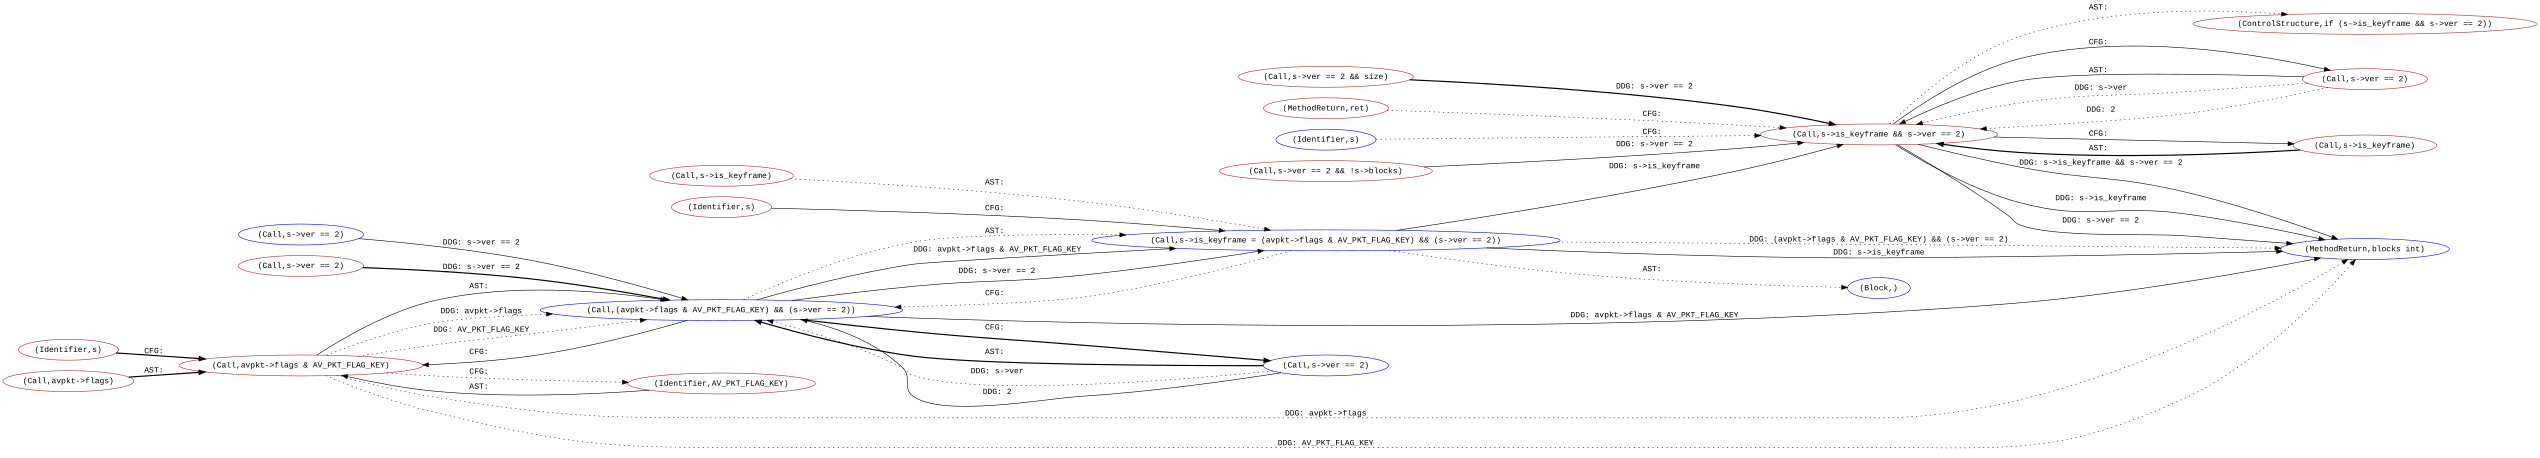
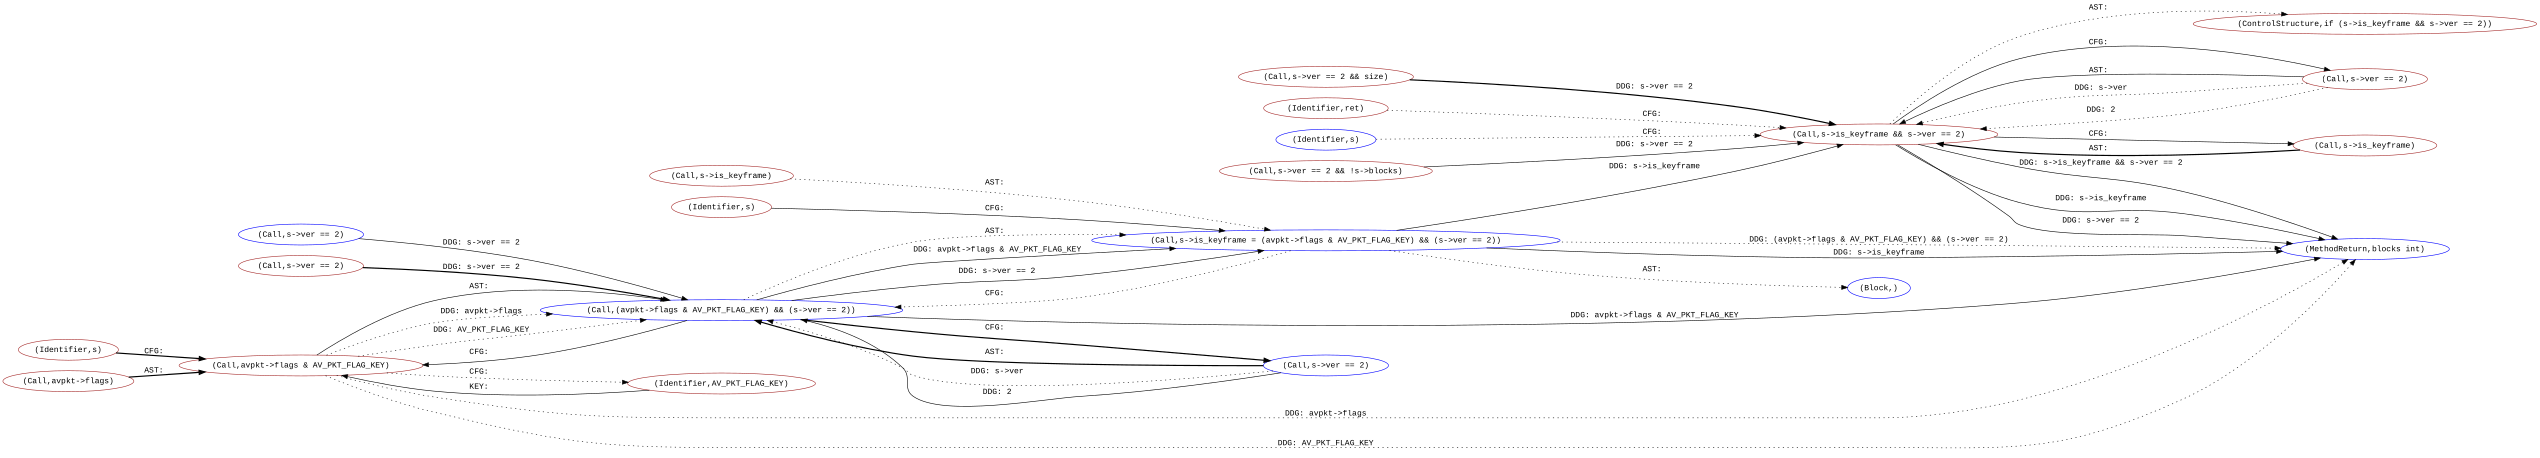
node "(MethodReturn,ret)": label "(MethodReturn,ret)" -> "(Identifier,ret)"
edge "(Identifier,AV_PKT_FLAG_KEY)" -> "(Call,avpkt->flags & AV_PKT_FLAG_KEY)": label "AST: " -> "KEY: "
